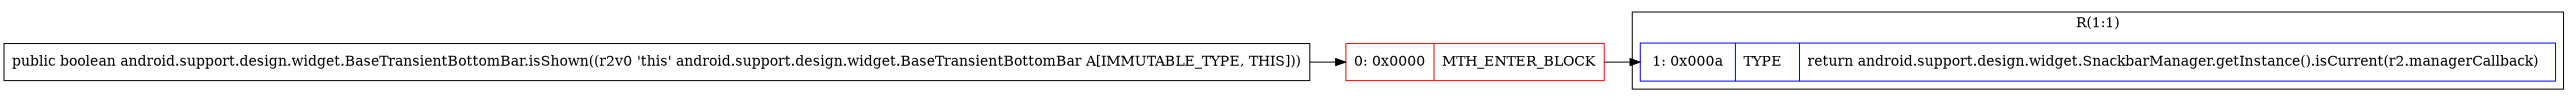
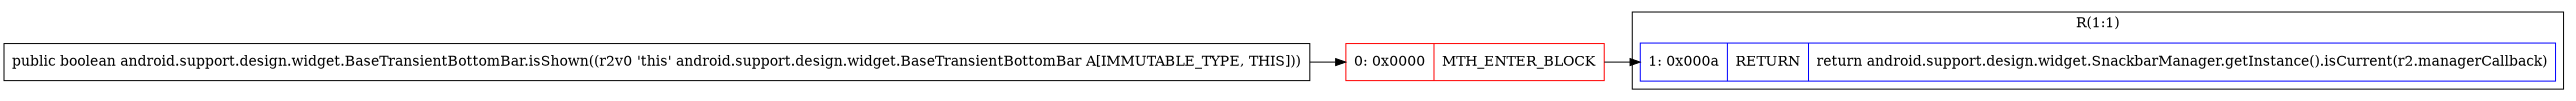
node "1: 0x000a": text "TYPE" -> "RETURN"
